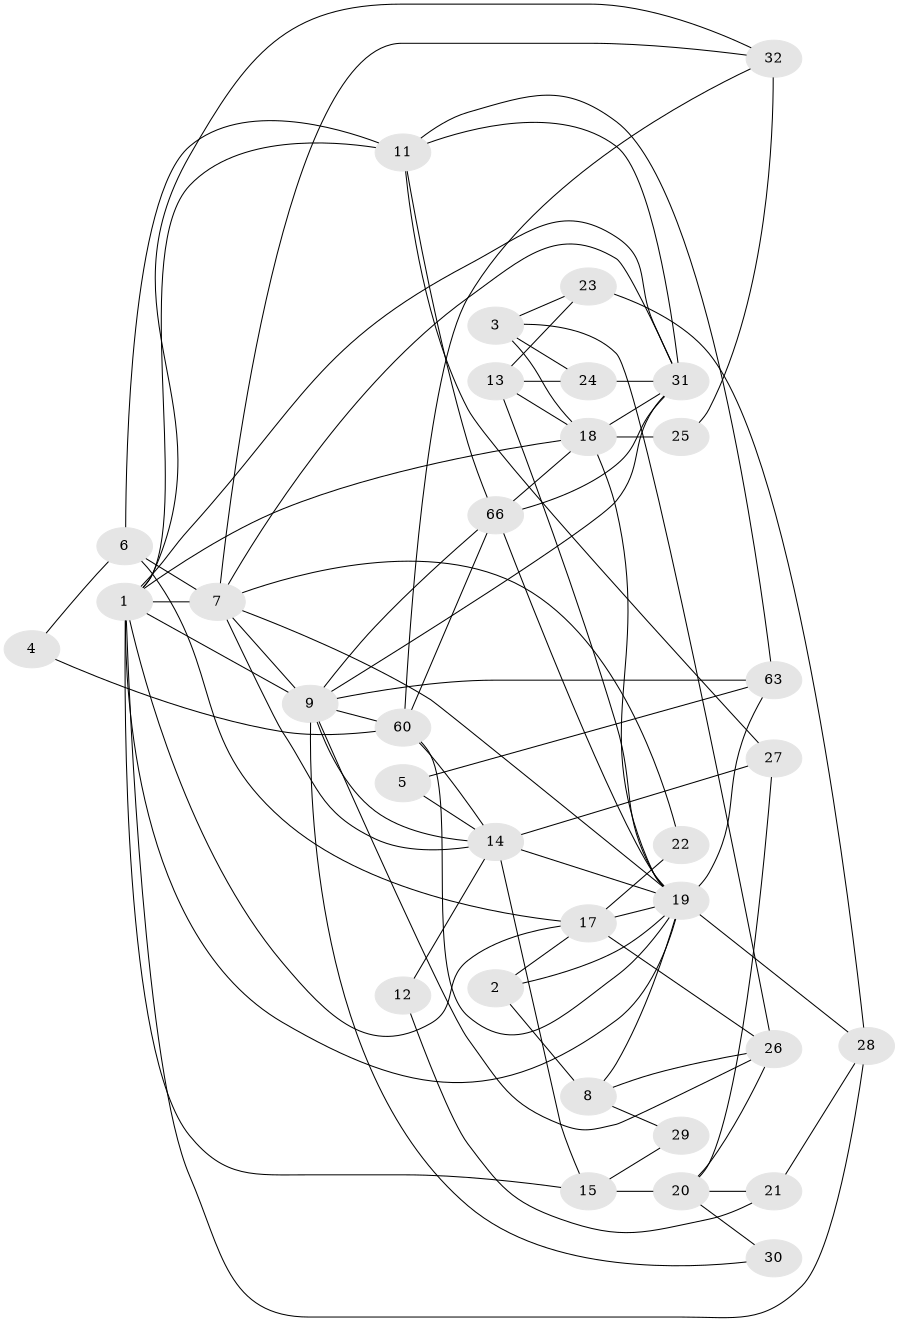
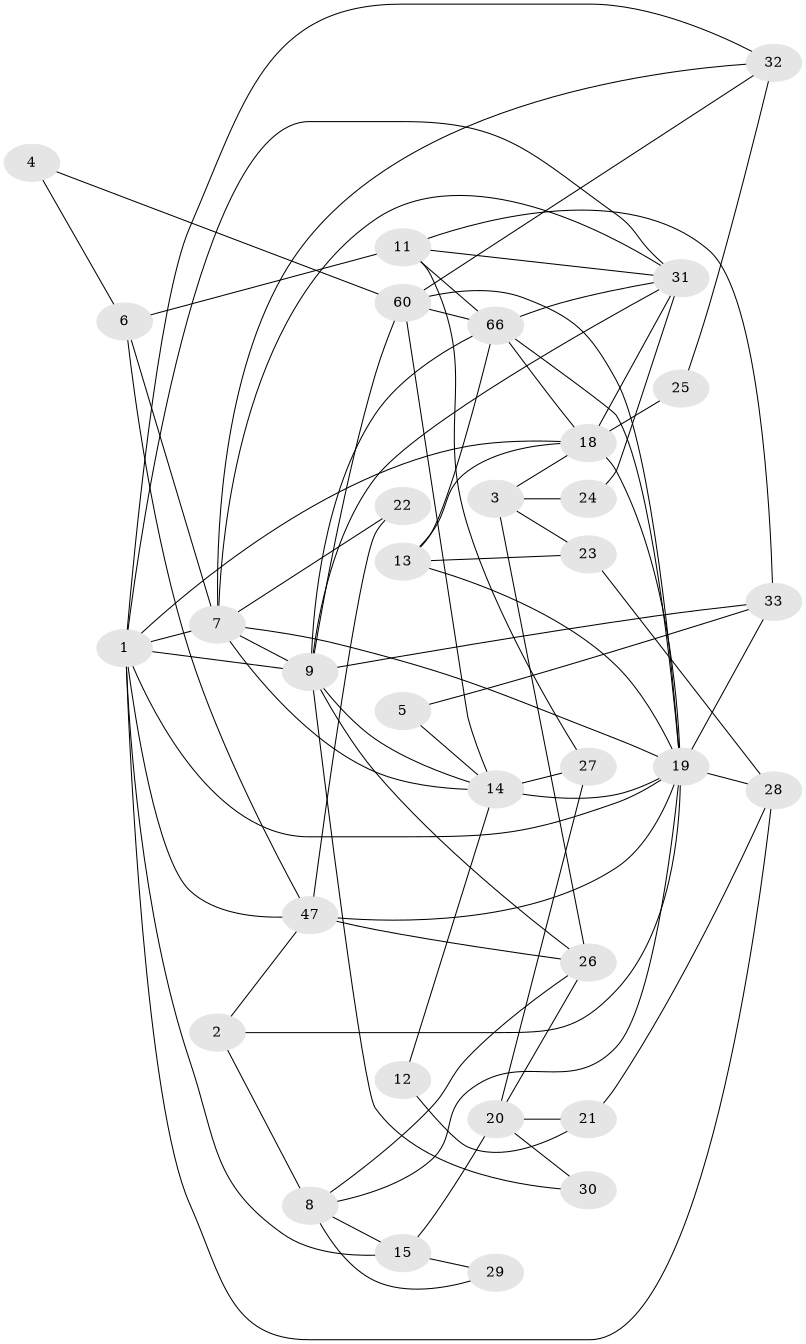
edge "11" -- "1": removed
edge "13" -- "24": now "13" -- "66"
node "63": label "63" -> "33"
node "17": label "17" -> "47"
edge "14" -- "15": now "8" -- "15"
